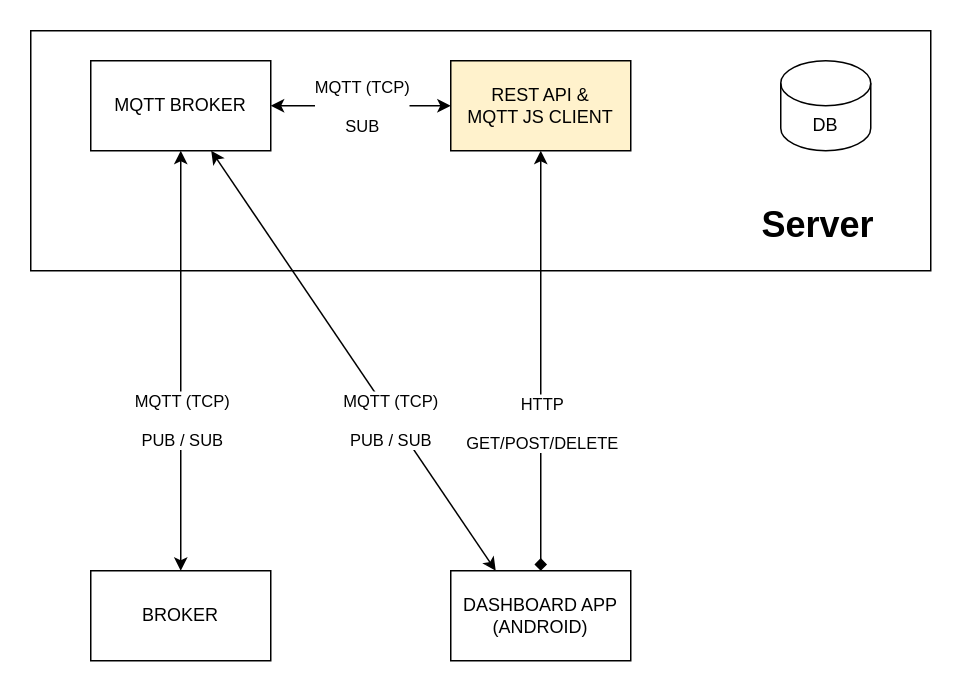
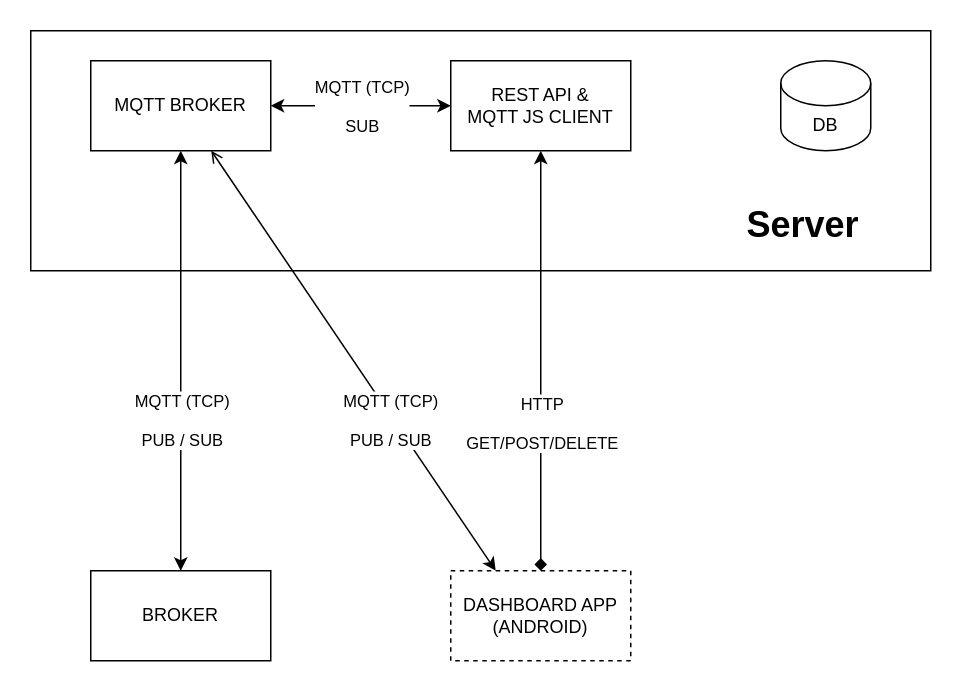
node "REST API & MQTT JS CLIENT": fillcolor #fff2cc -> #ffffff
edge "MQTT BROKER" -- "DASHBOARD APP (ANDROID)": arrowhead classic -> open
node "Server": moved (818, 226) -> (803, 226)
node "DASHBOARD APP (ANDROID)": style solid -> dashed
